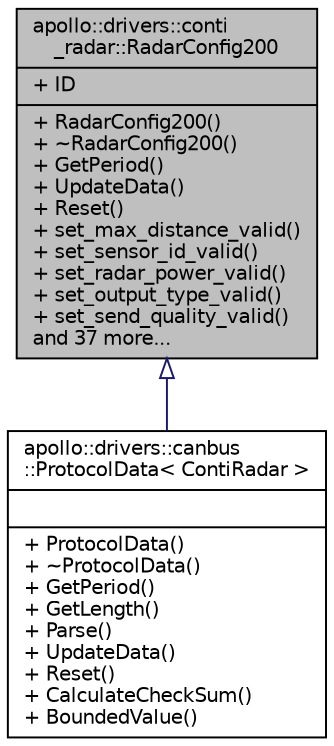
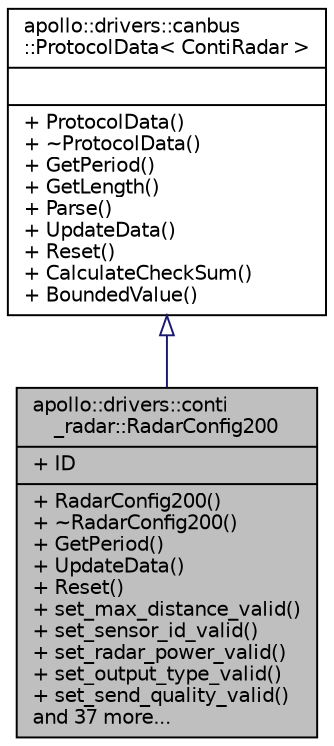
edge "apollo::drivers::canbus" -> "apollo::drivers::conti": reversed
